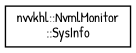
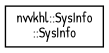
node "nvvkhl::NvmlMonitor ::SysInfo": label "nvvkhl::NvmlMonitor ::SysInfo" -> "nvvkhl::SysInfo ::SysInfo"
